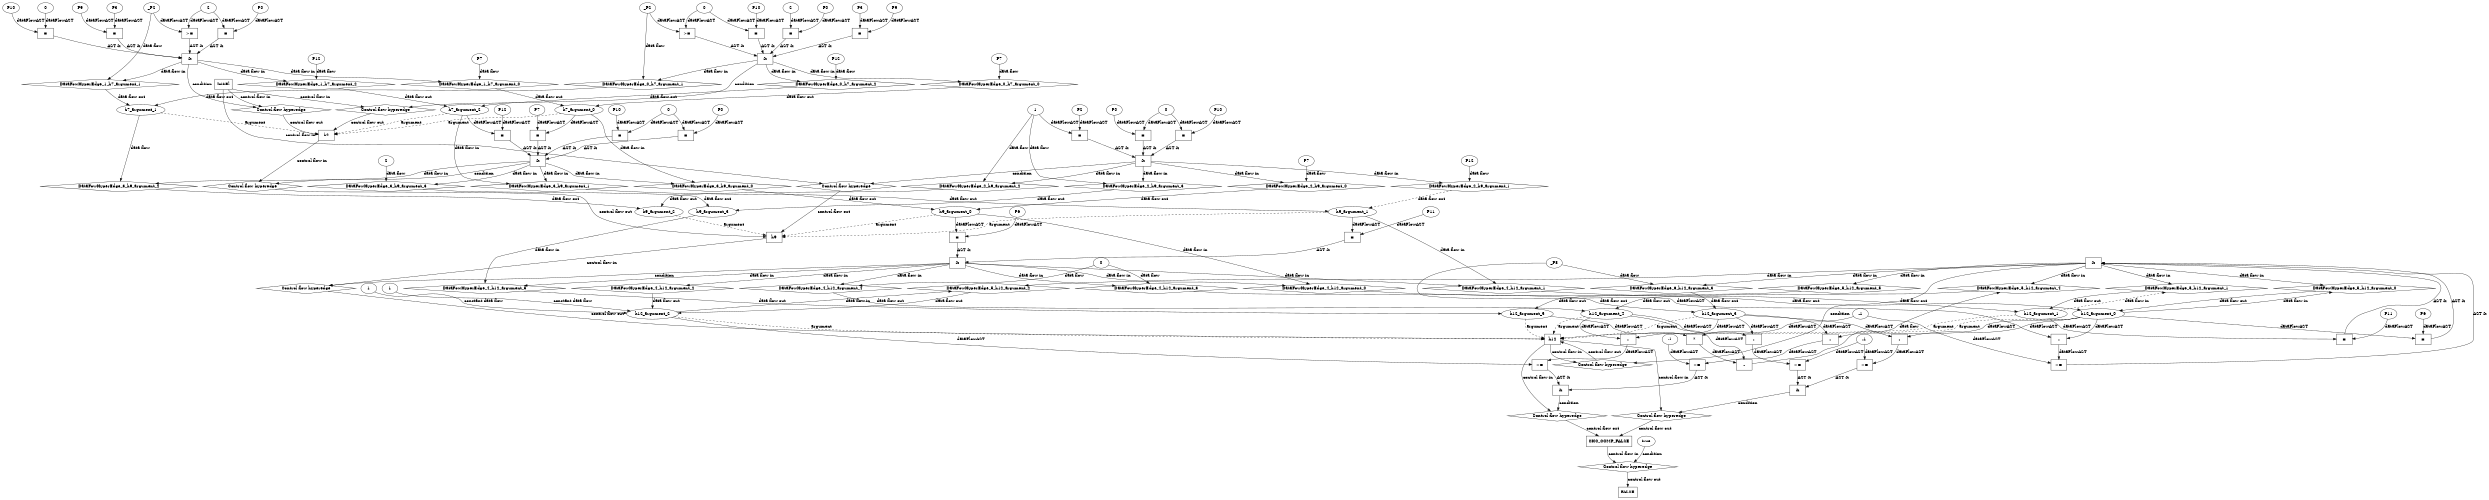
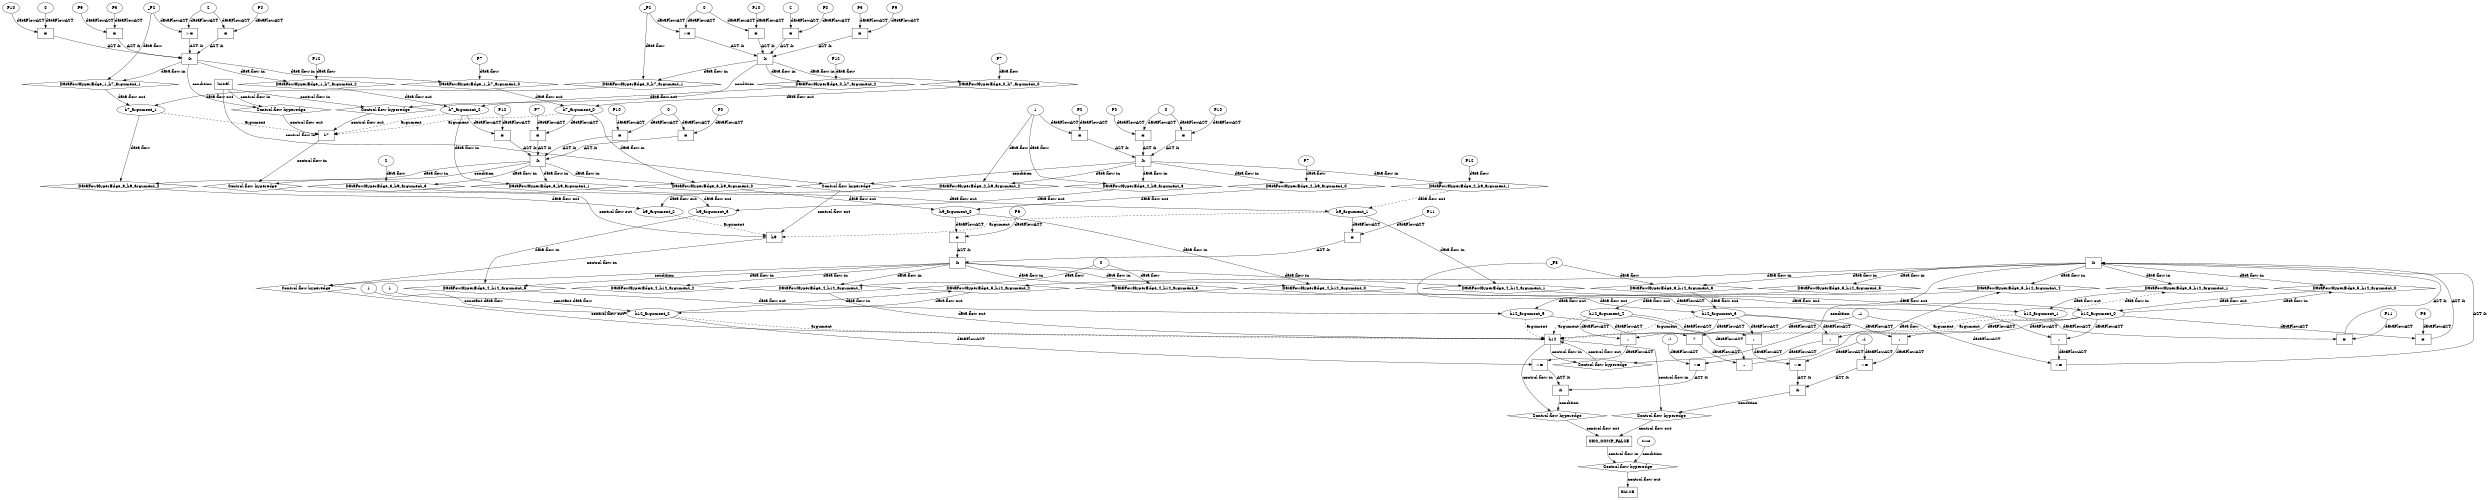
node "h2": label "h2" -> "h7"
edge "h9_argument_0" -> "h9": removed, label "argument"
edge "DataFowHyperEdge_4_h12_argument_2" -> "h12_argument_2": removed, label "data flow out"
edge "DataFowHyperEdge_4_h12_argument_4" -> "h12_argument_4": now "DataFowHyperEdge_4_h12_argument_4" -> "h12"
